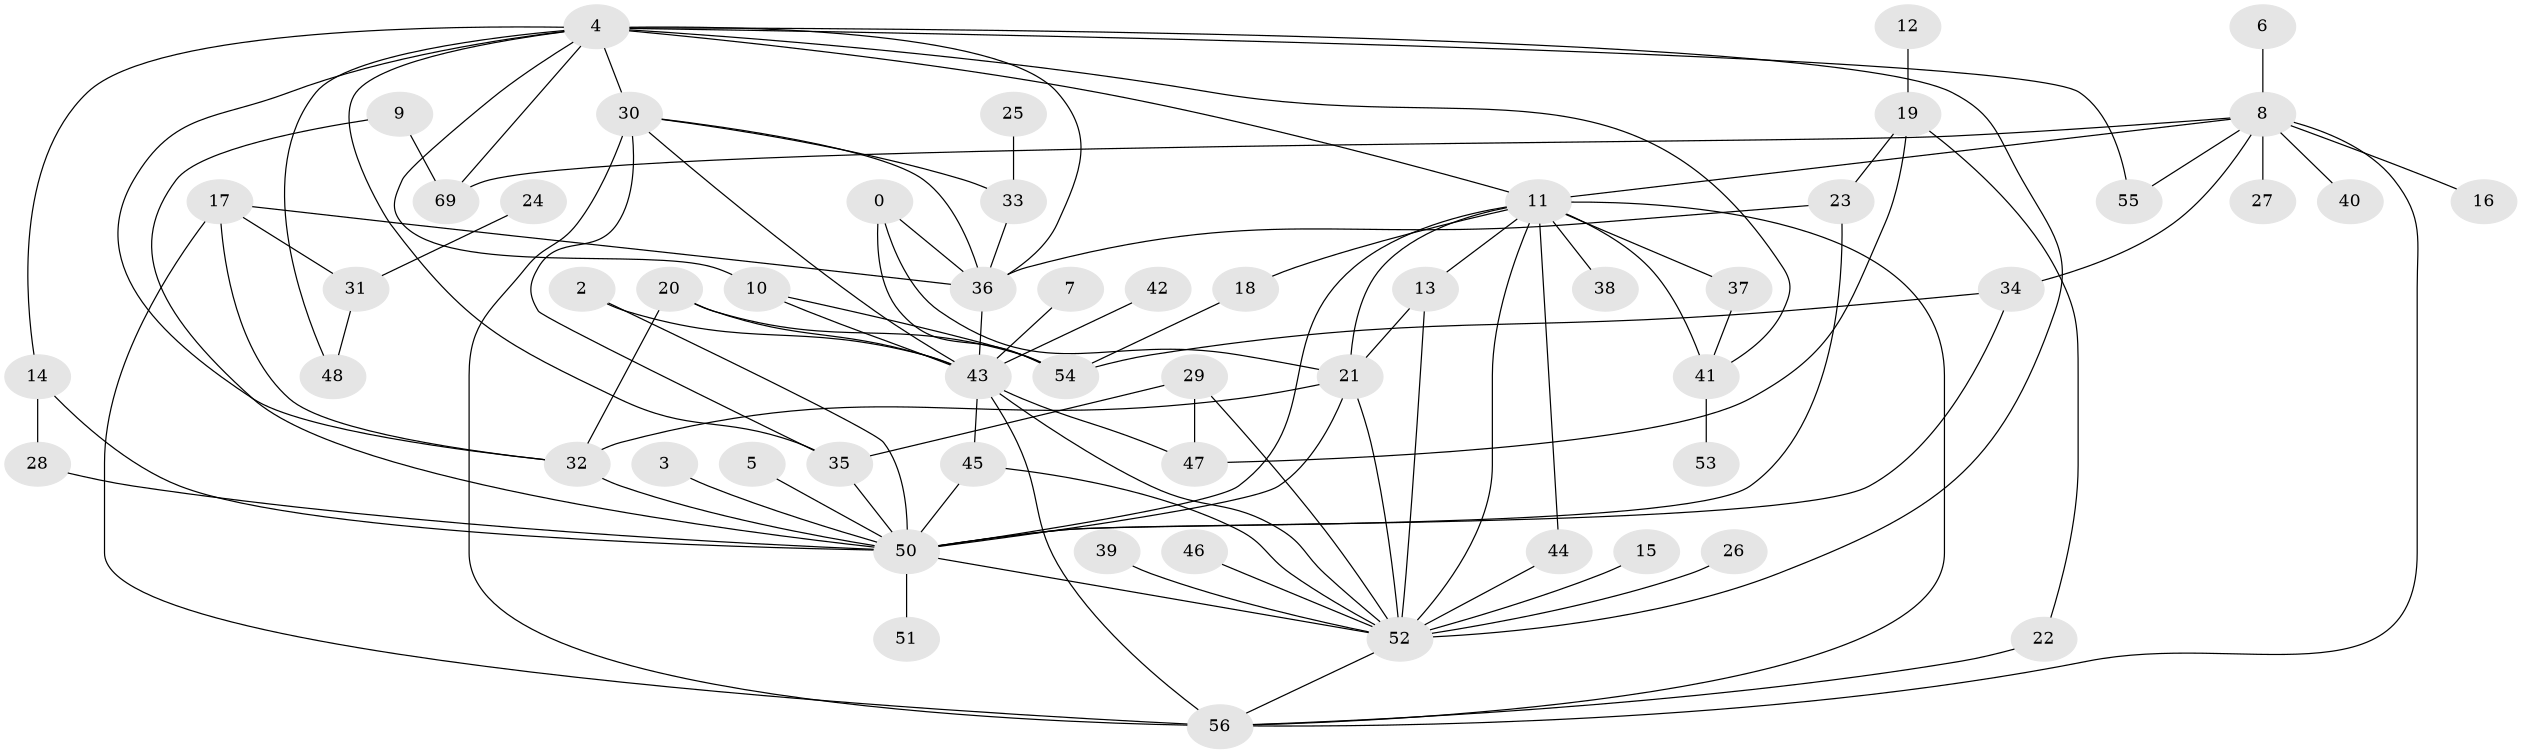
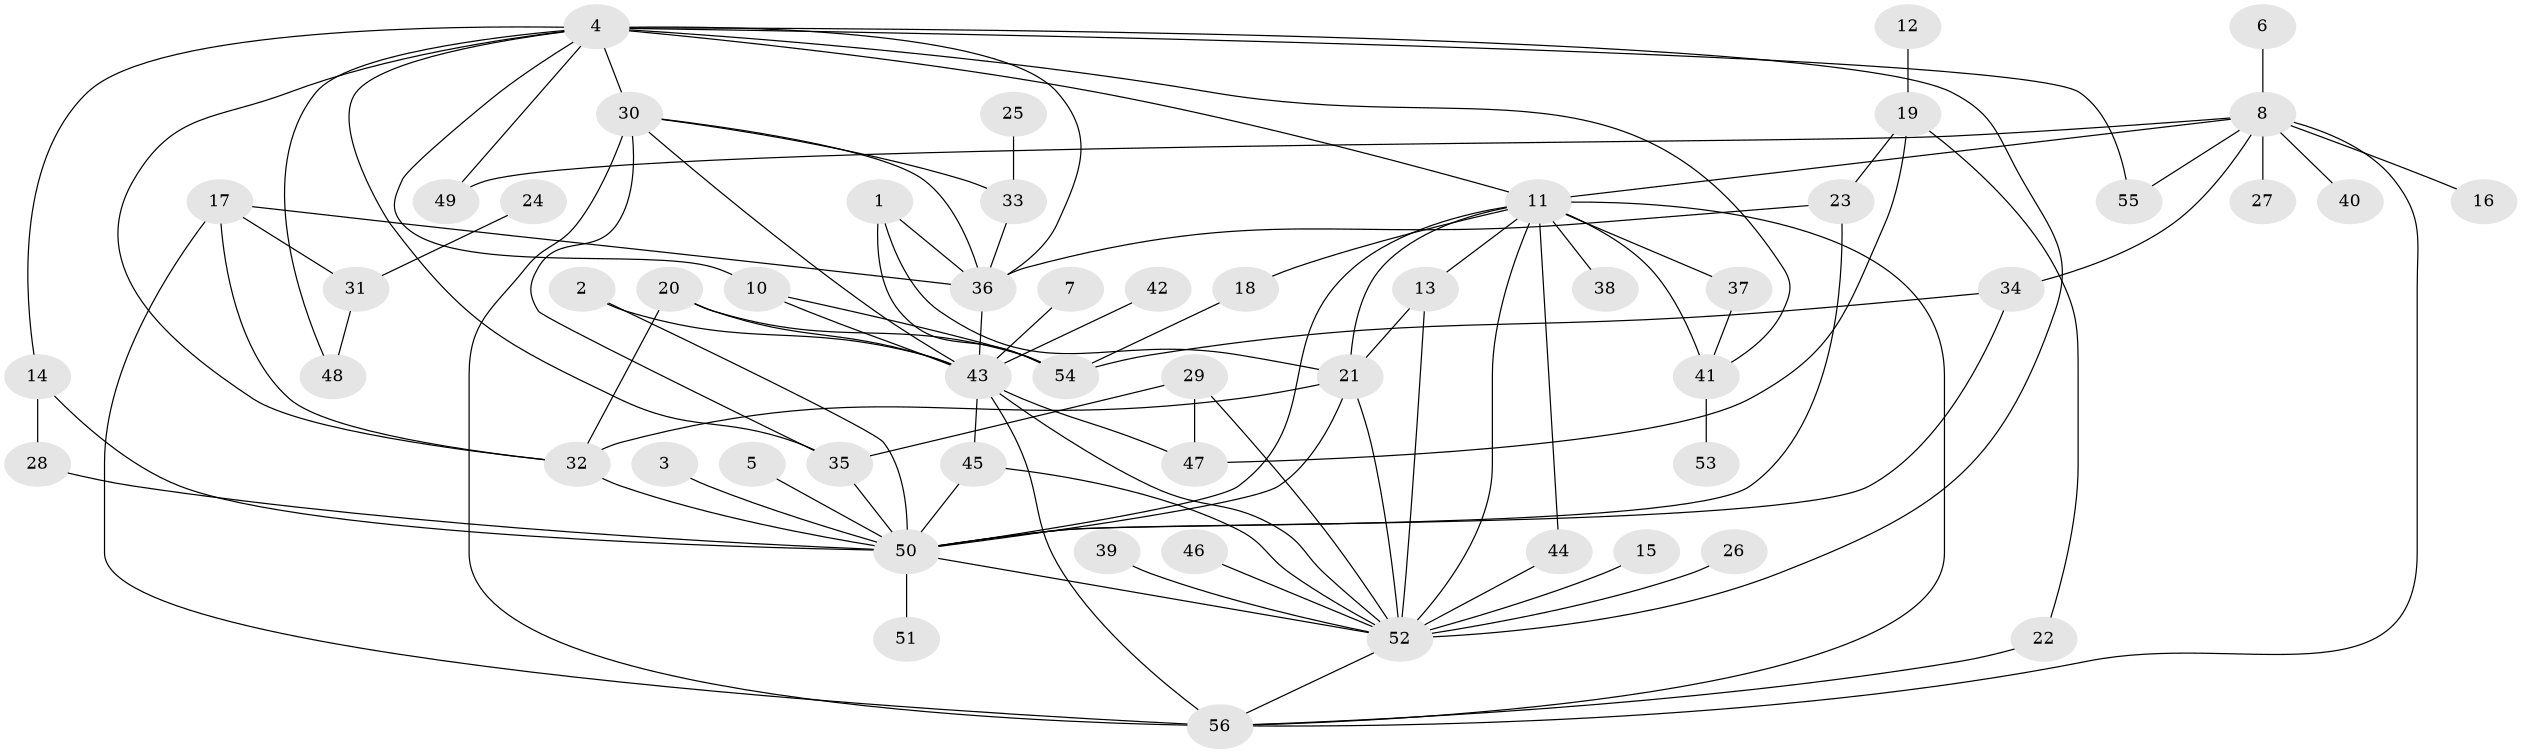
node "9": removed
node "69": label "69" -> "49"
node "0": label "0" -> "1"
